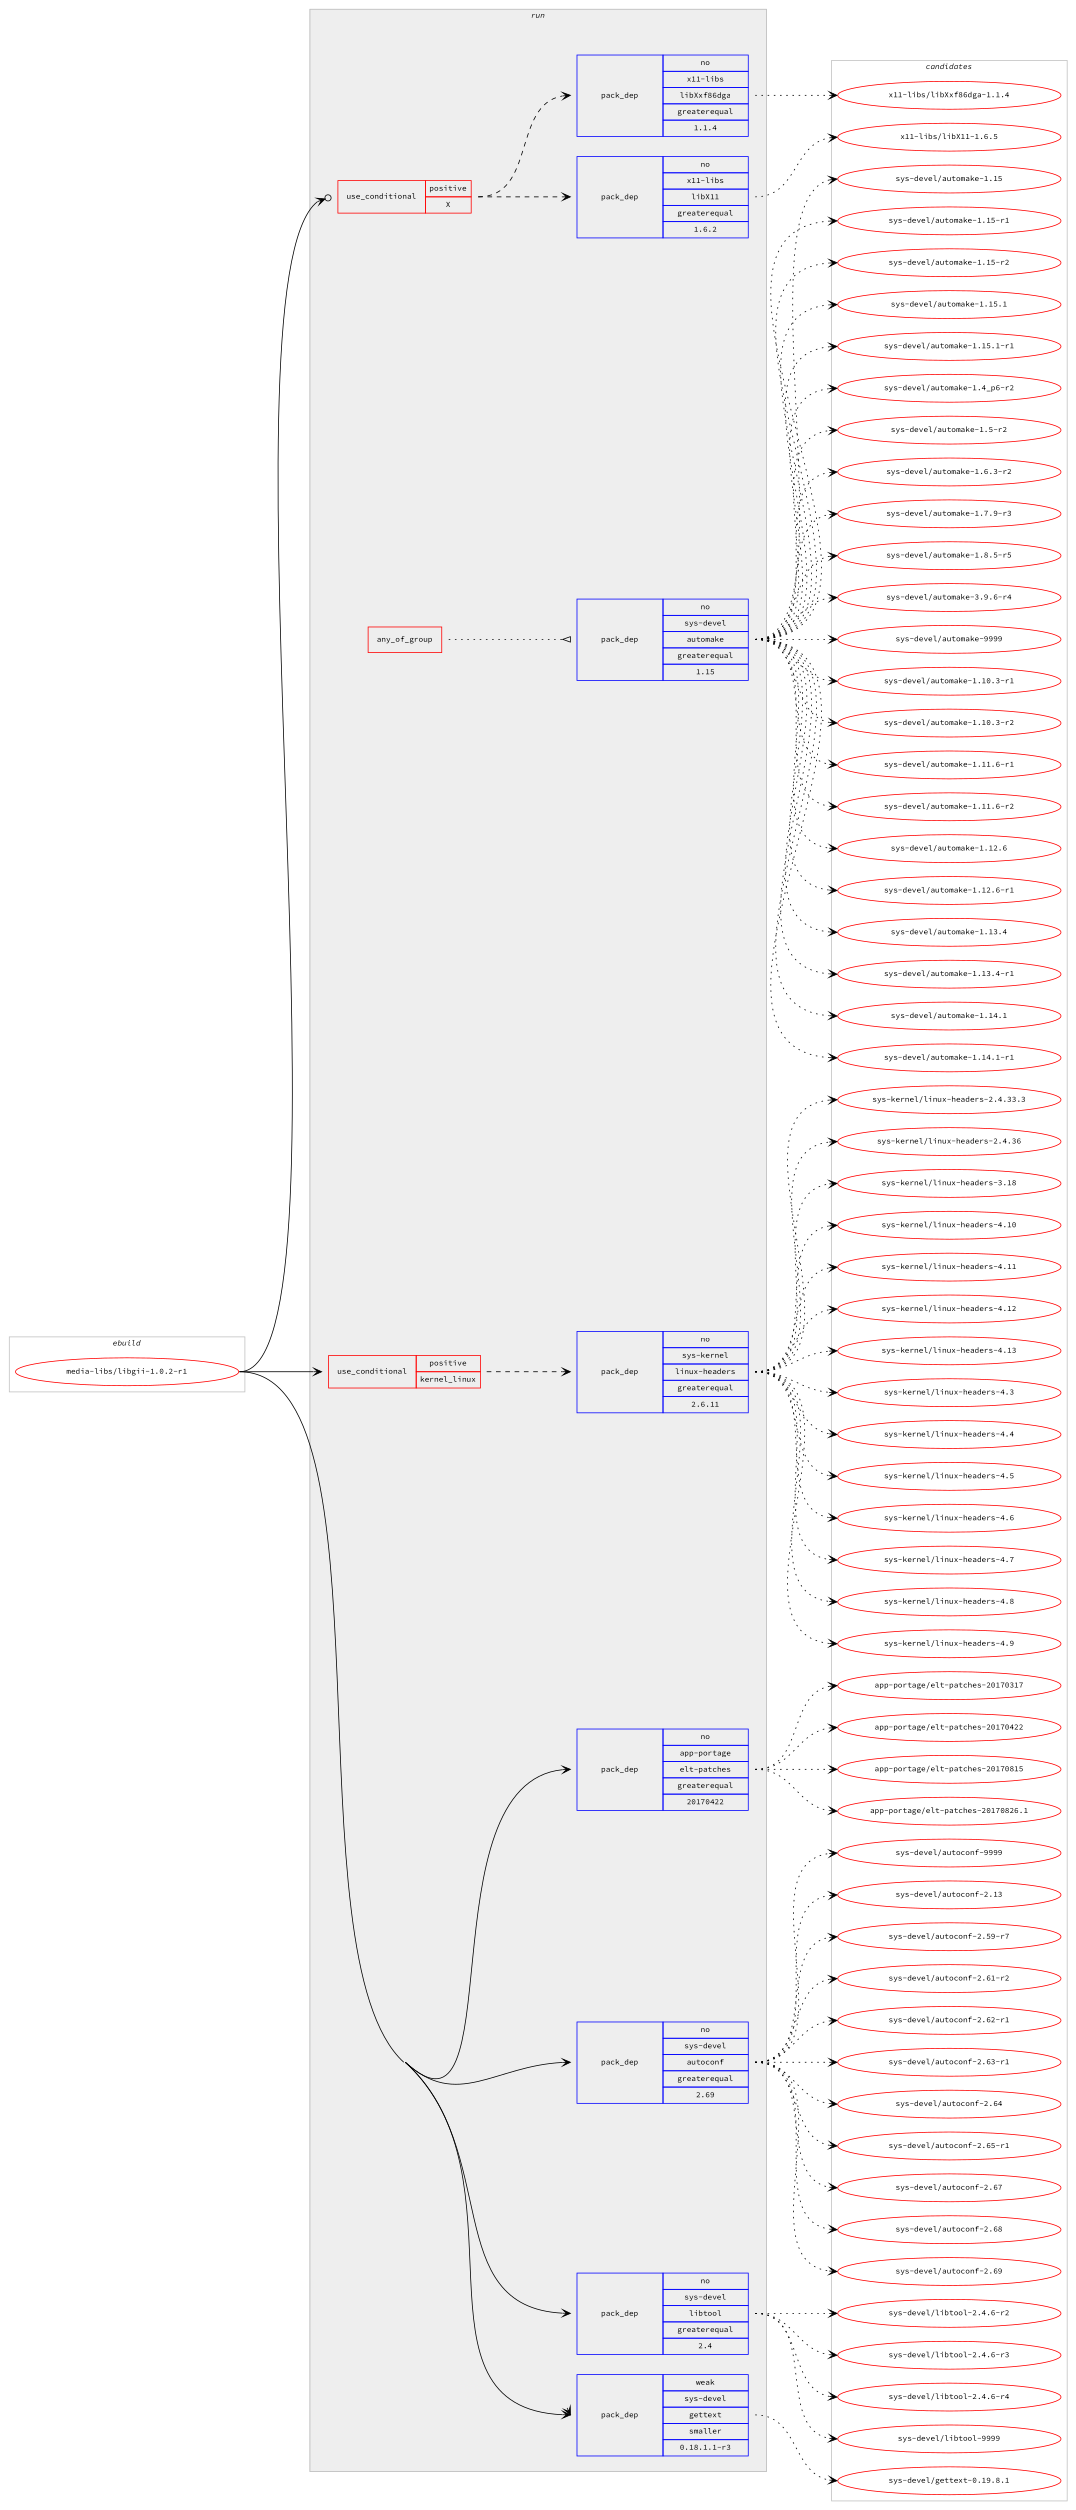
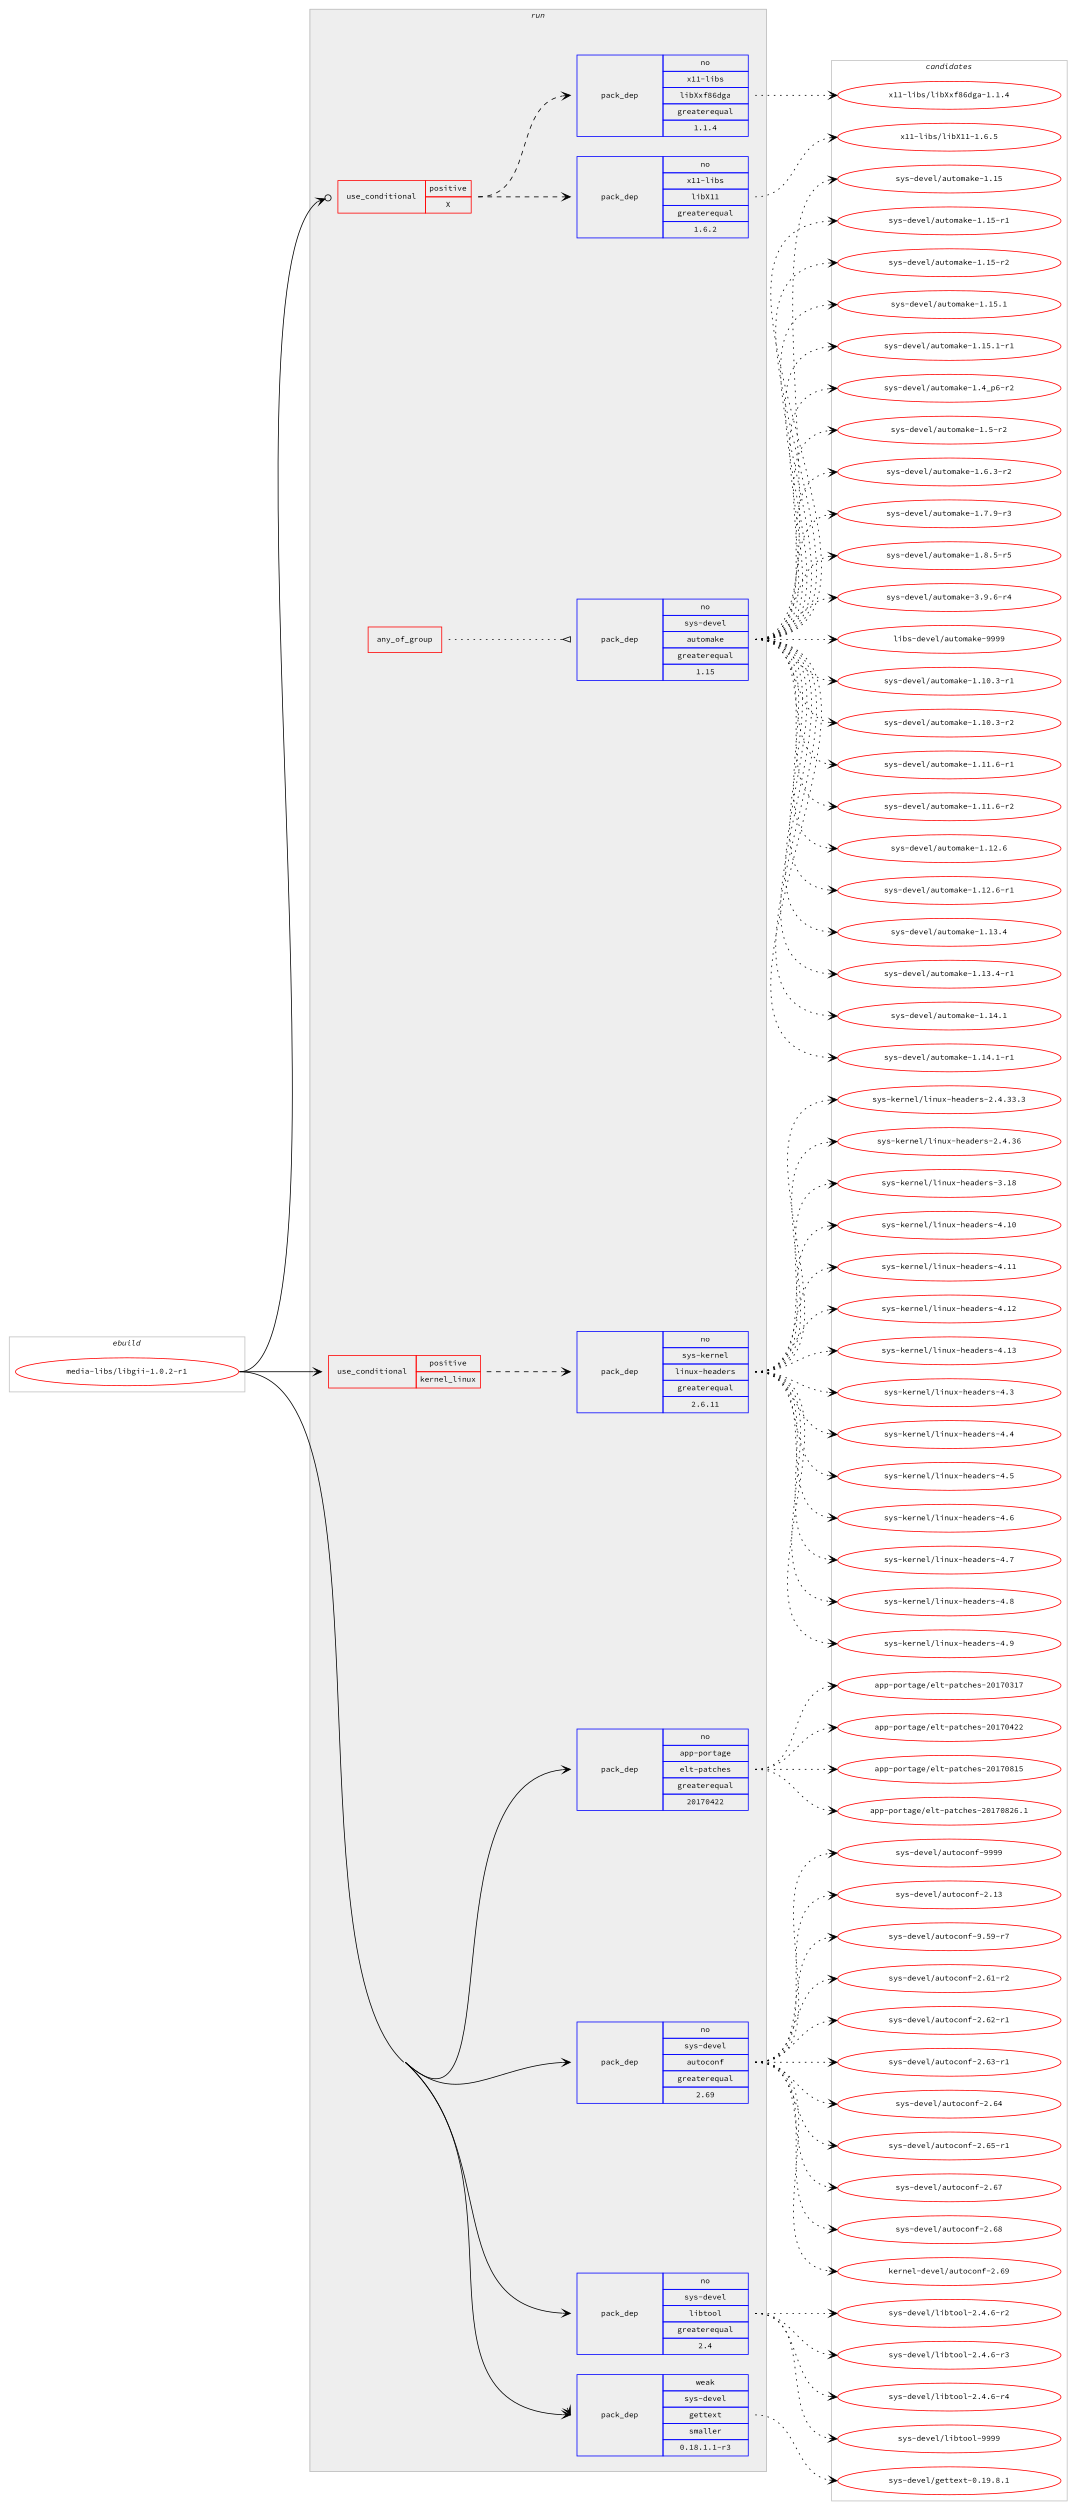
node "sys-devel/automake-9999": label "sys-devel/automake-9999" -> "libs-devel/automake-9999"
node "sys-devel/autoconf-2.59-r7": label "sys-devel/autoconf-2.59-r7" -> "sys-devel/autoconf-9.59-r7"
node "sys-devel/autoconf-2.69": label "sys-devel/autoconf-2.69" -> "kernel-devel/autoconf-2.69"
